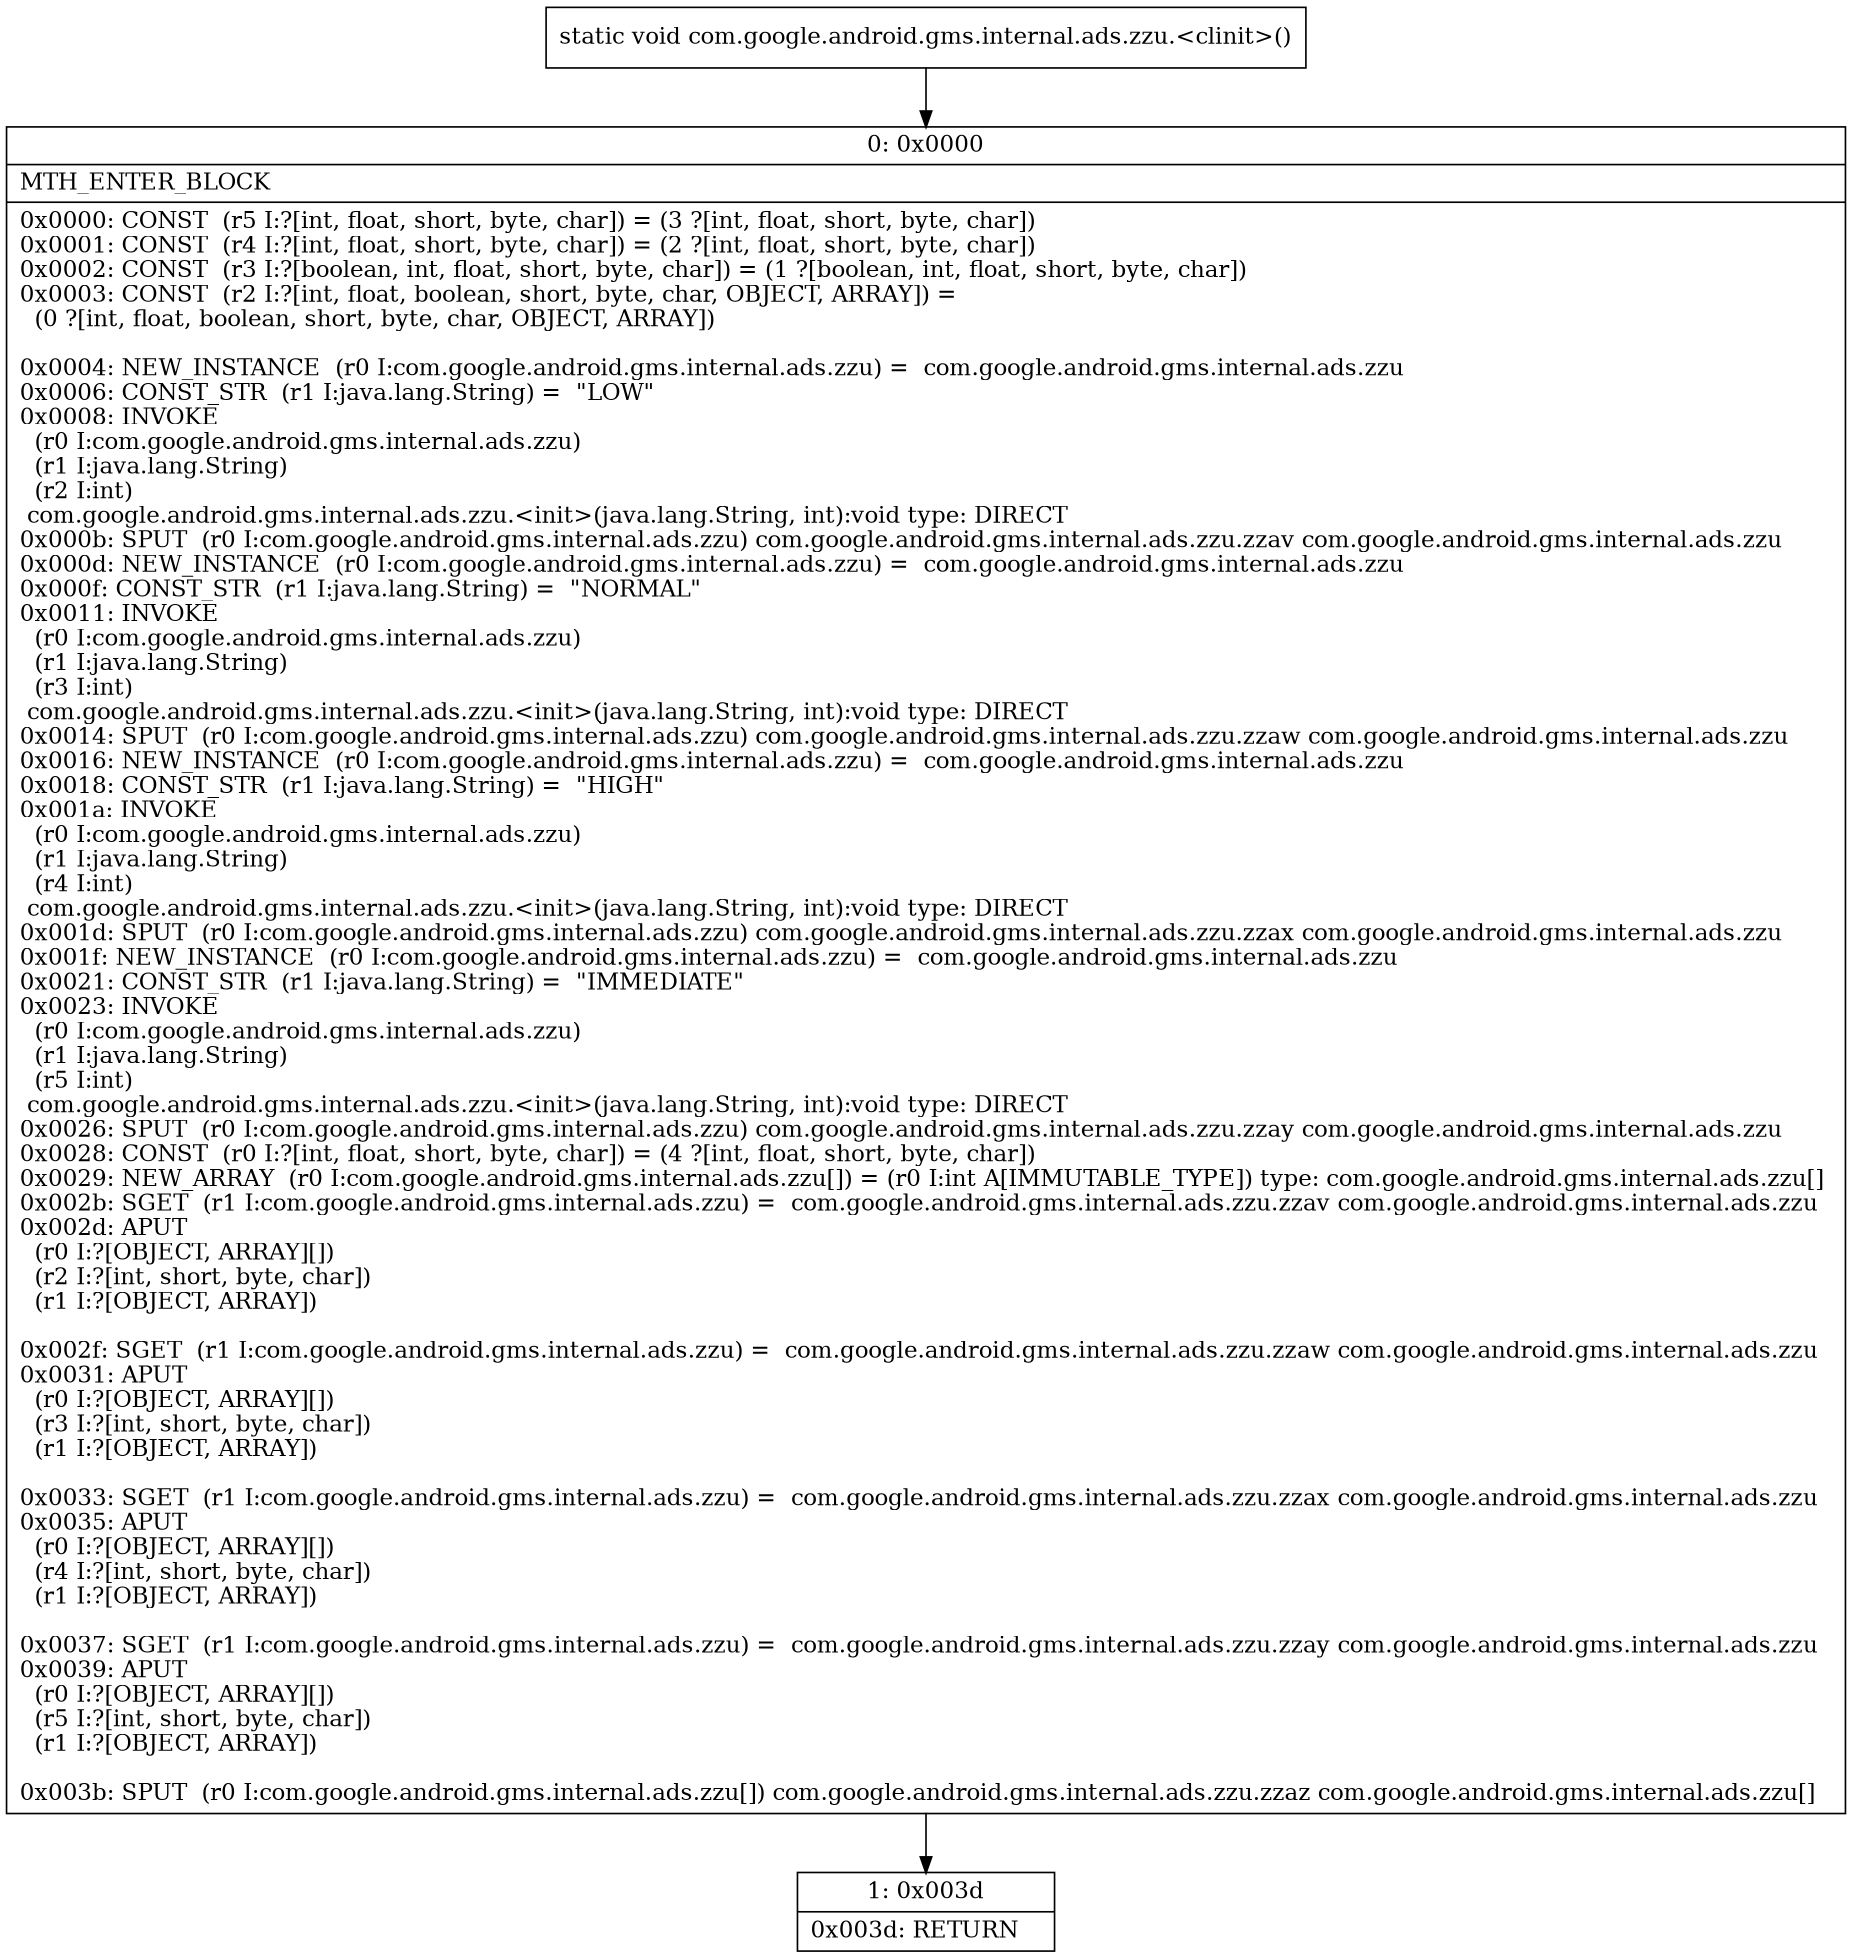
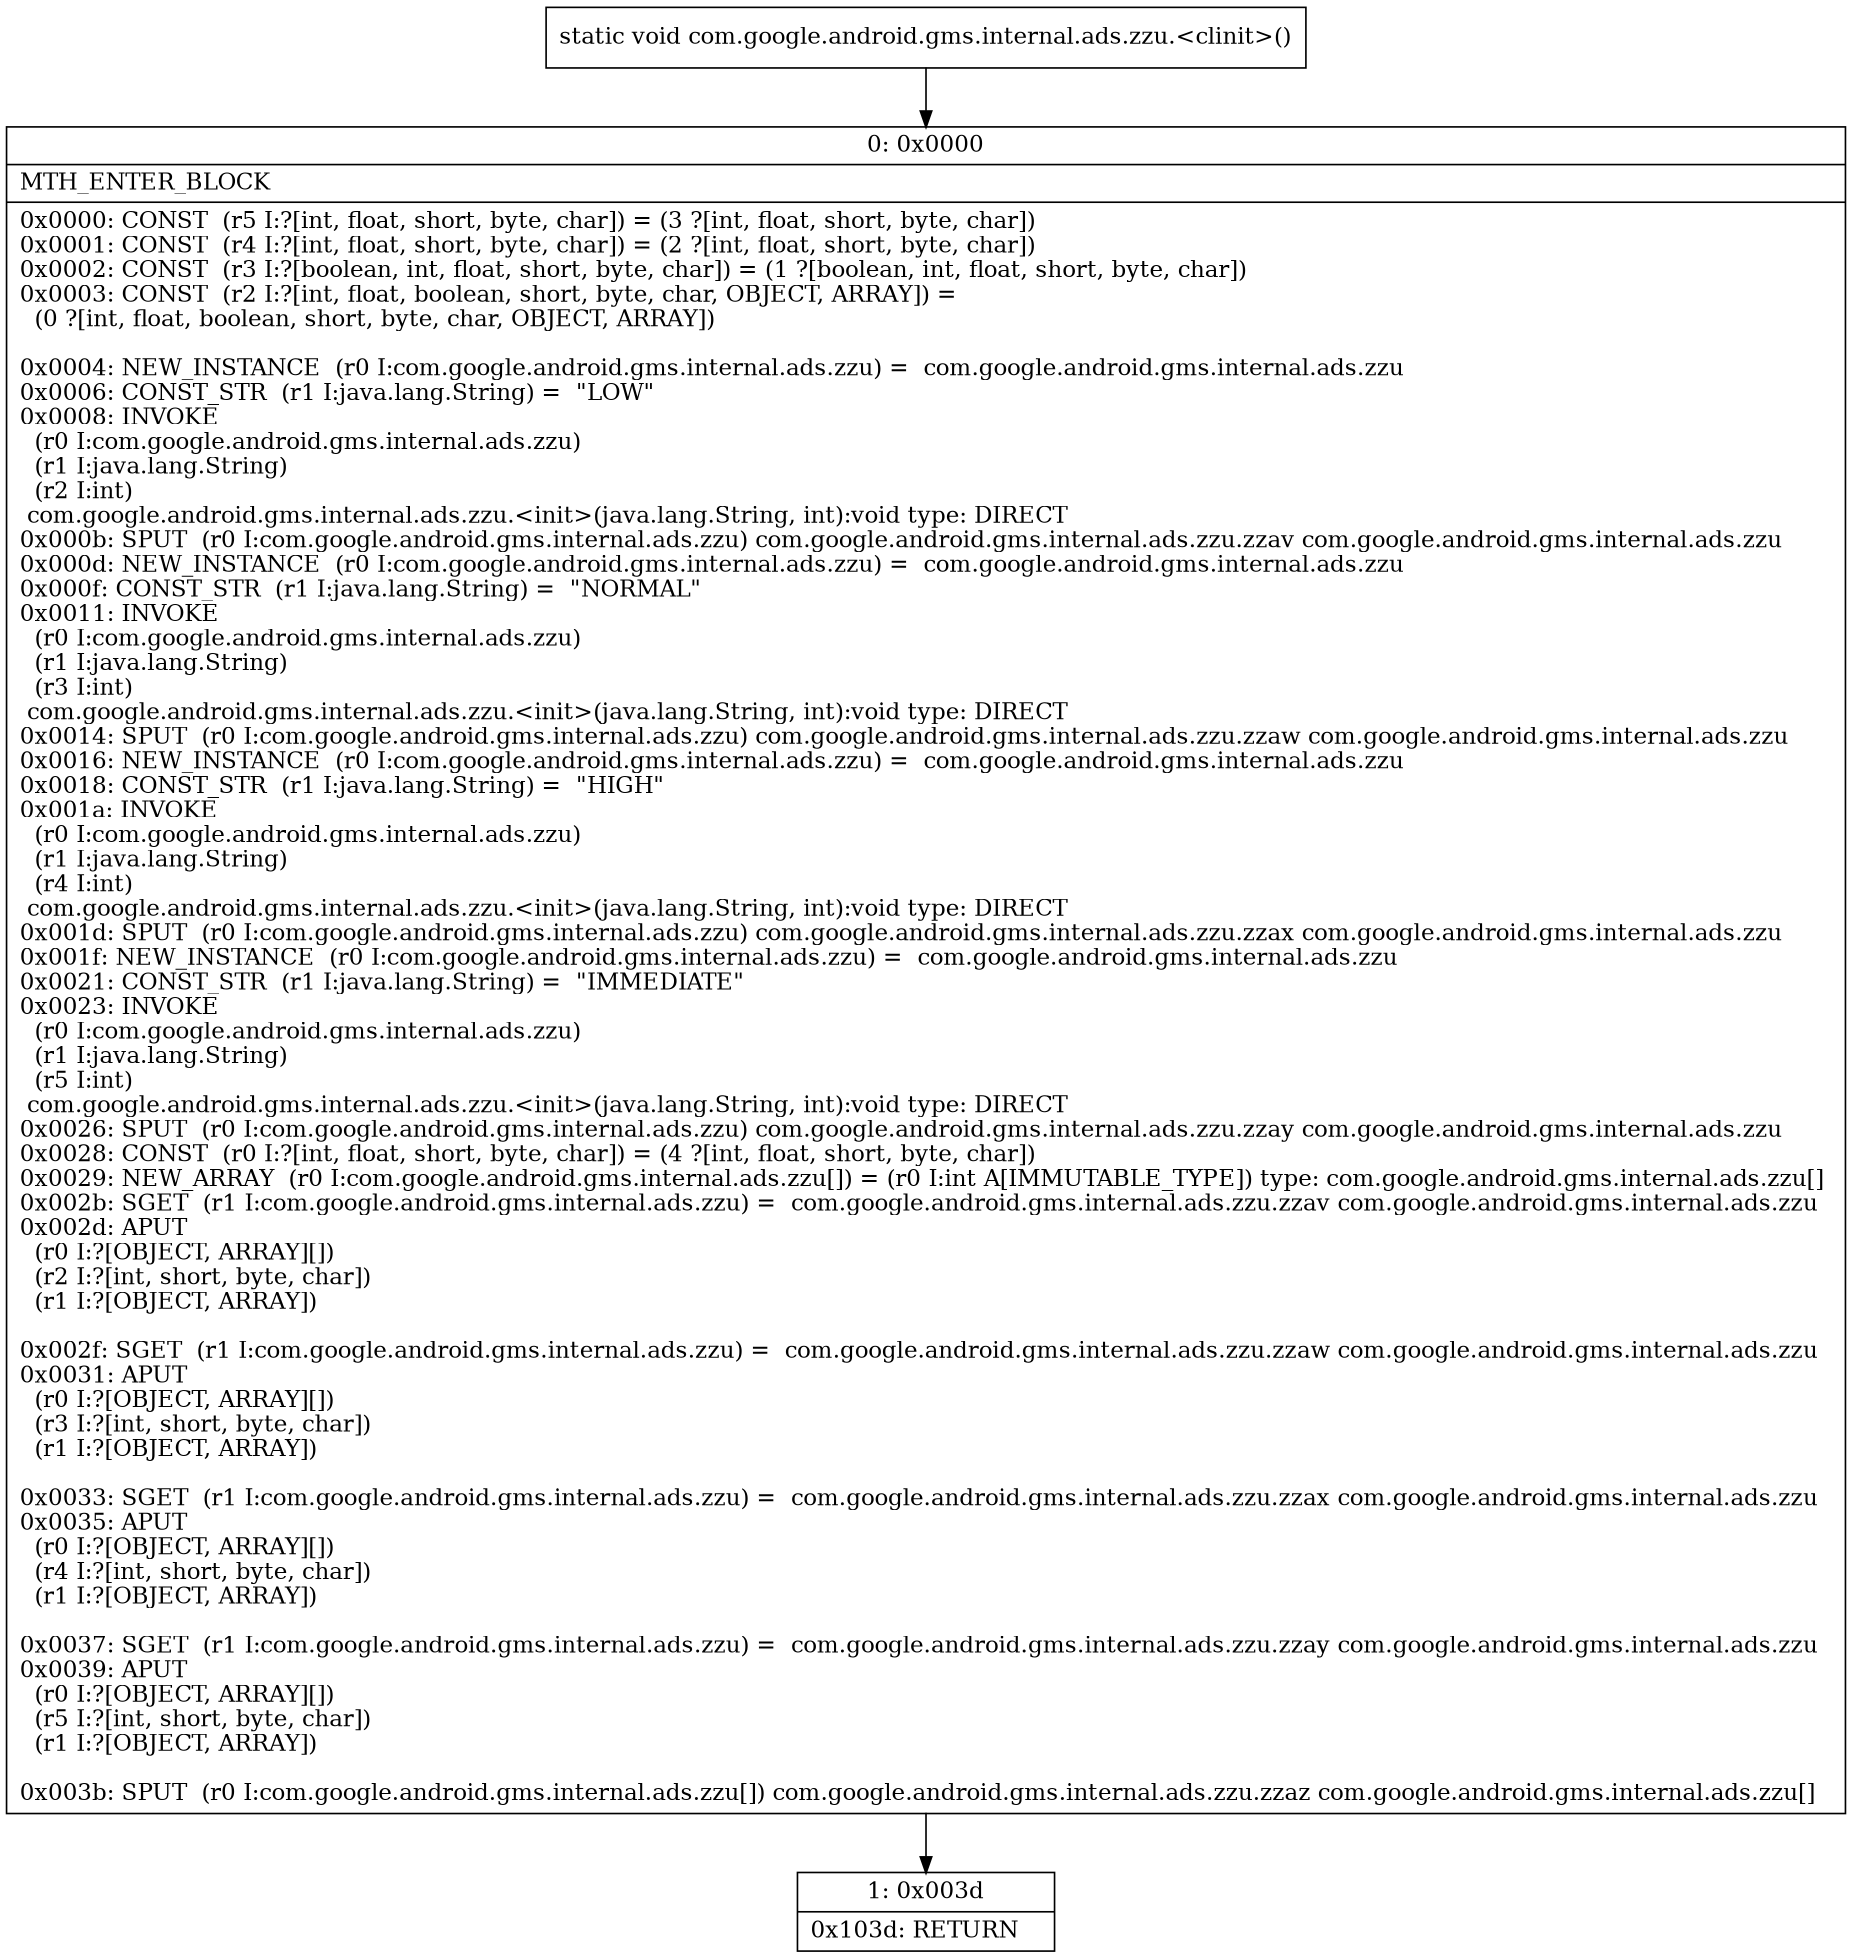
node "1: 0x003d": text "0x003d: RETURN" -> "0x103d: RETURN"
